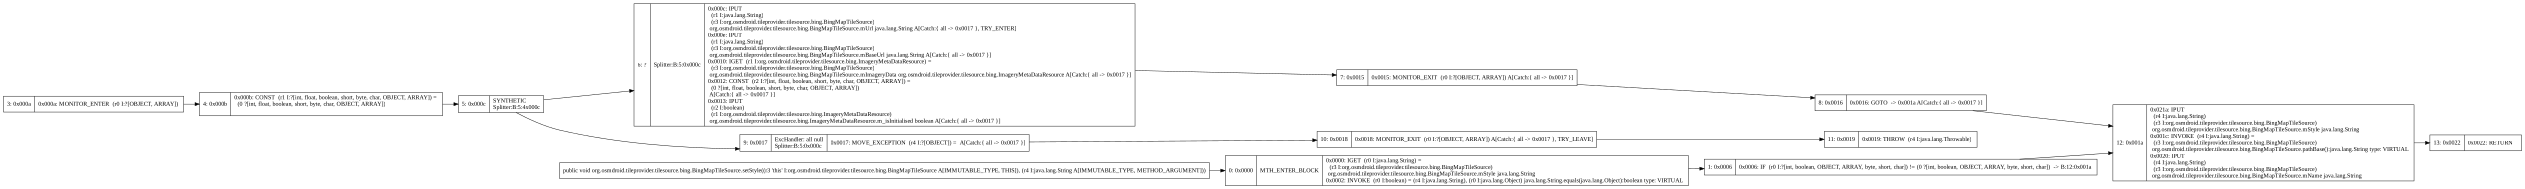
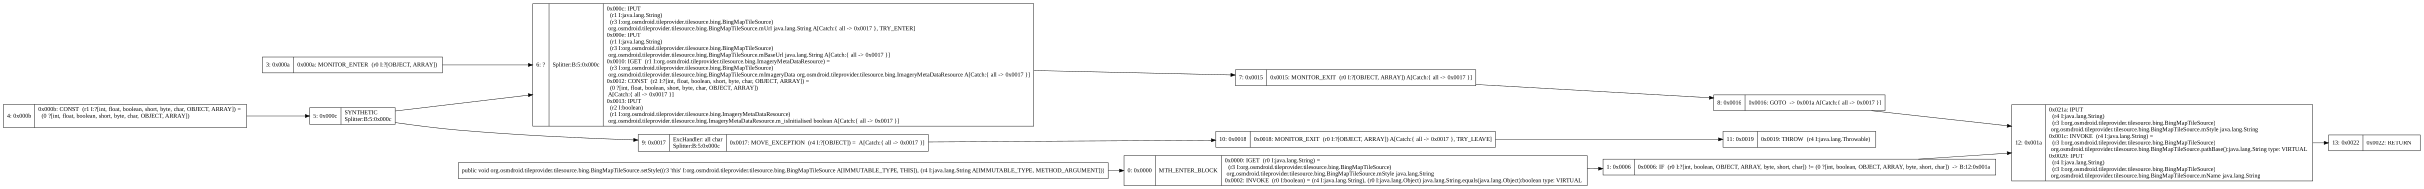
edge "3: 0x000a" -> "4: 0x000b": now "3: 0x000a" -> "6: ?"
node "5: 0x000c": text "Splitter:B:5:4x000c" -> "Splitter:B:5:0x000c"
node "9: 0x0017": text "ExcHandler: all null" -> "ExcHandler: all char"
